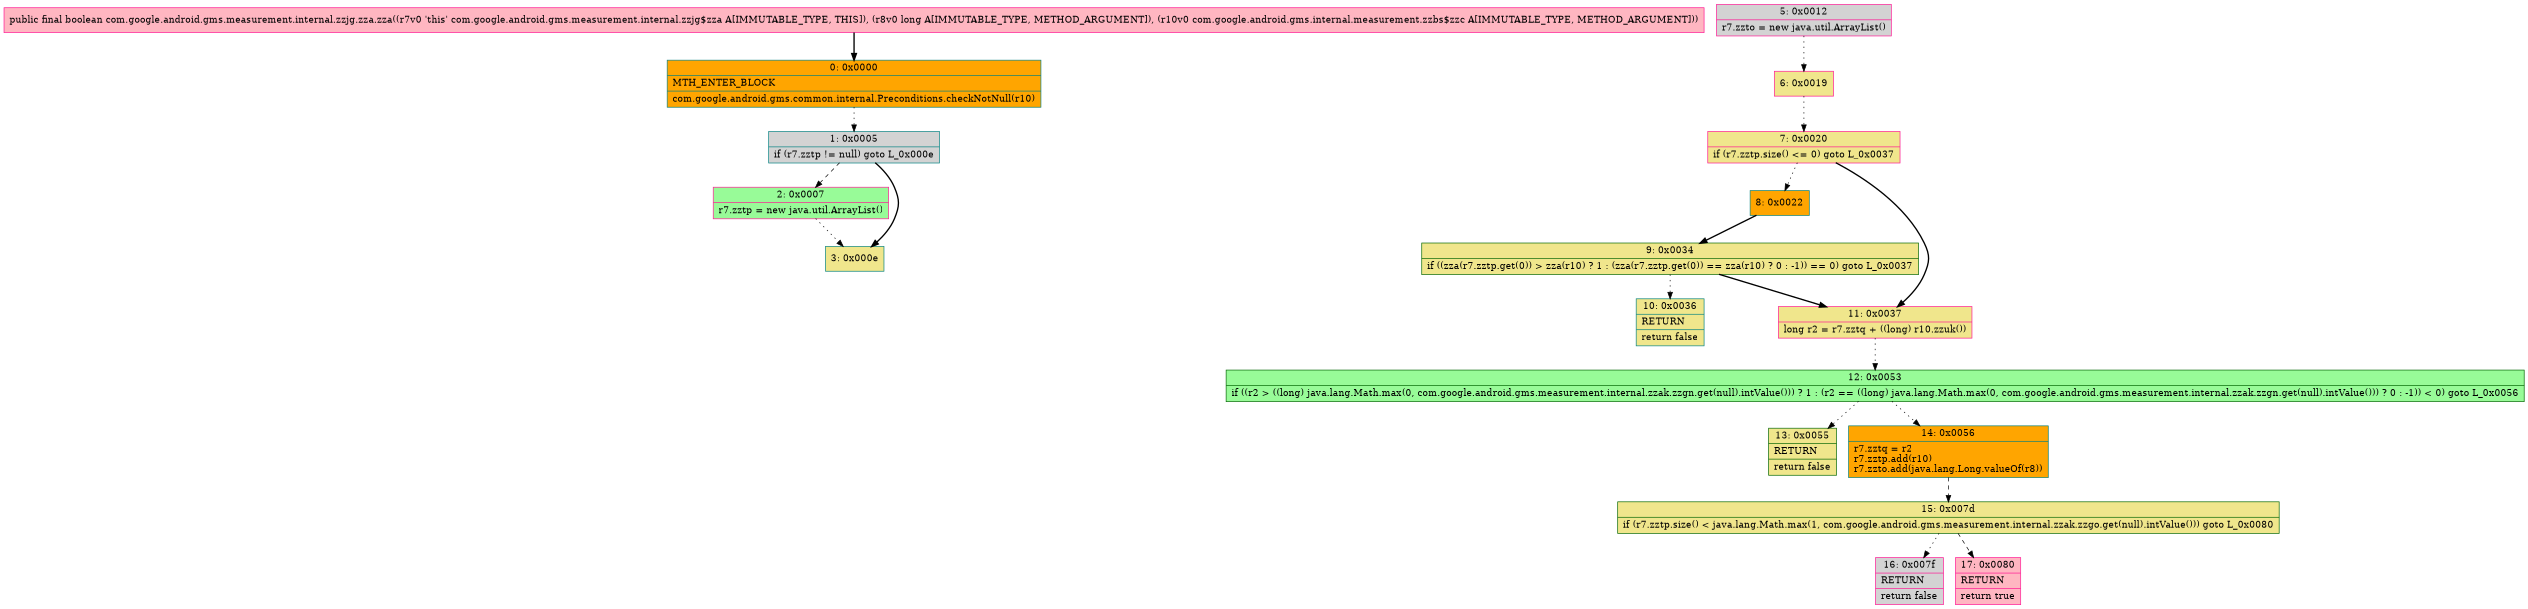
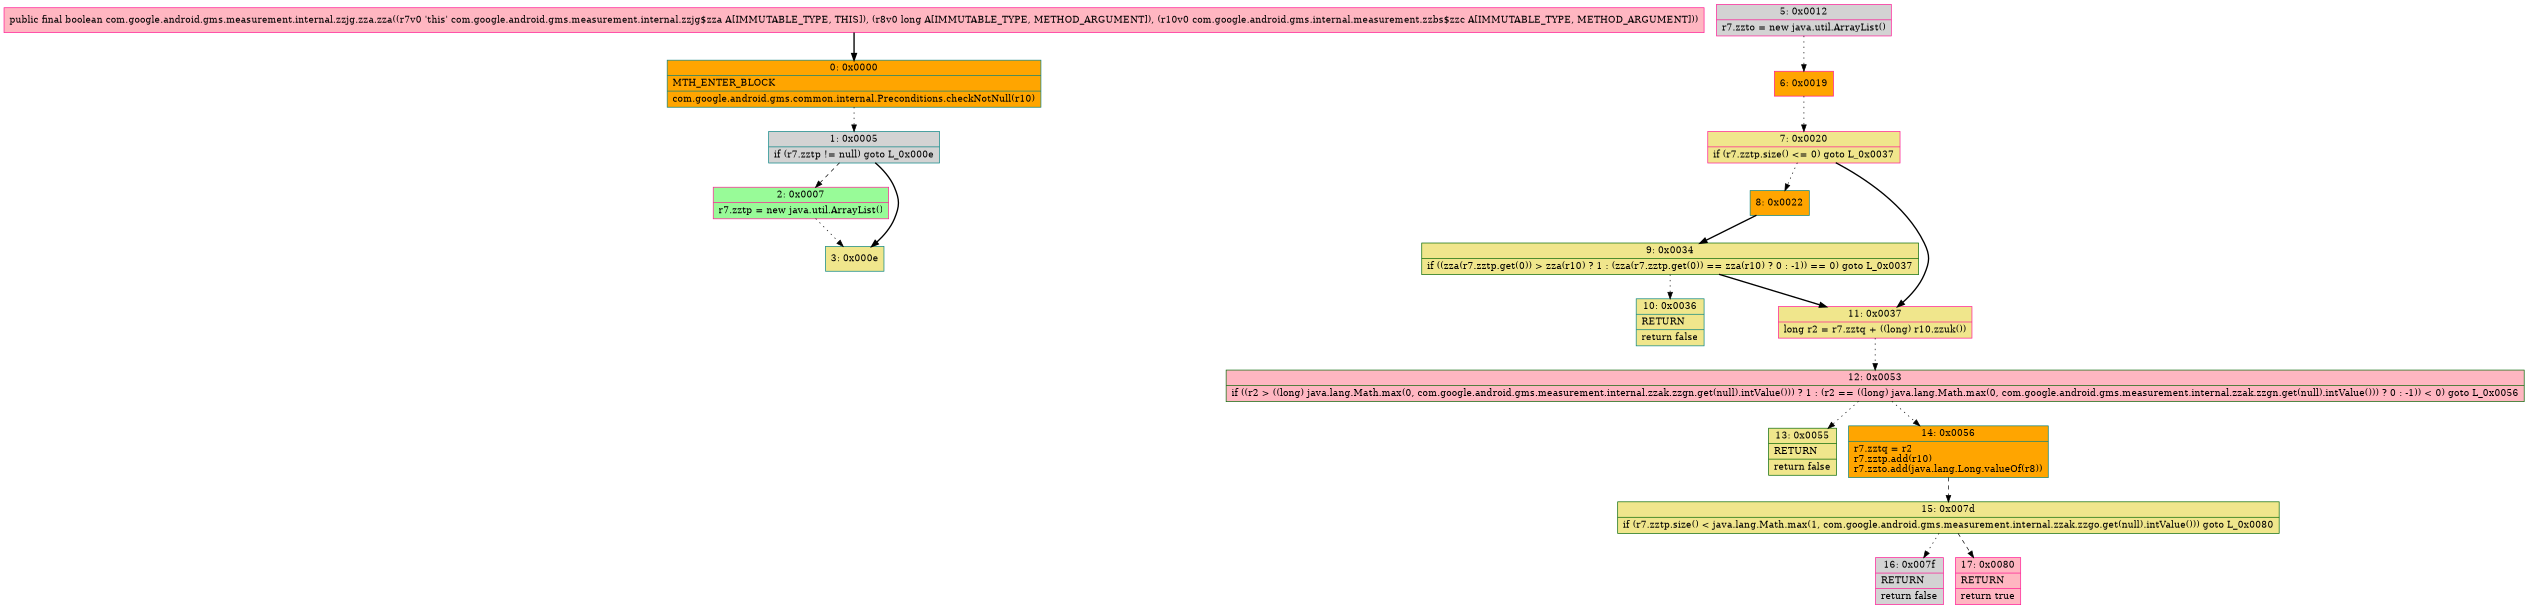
node "6: 0x0019": fillcolor khaki -> orange
node "12: 0x0053": fillcolor palegreen -> lightpink
